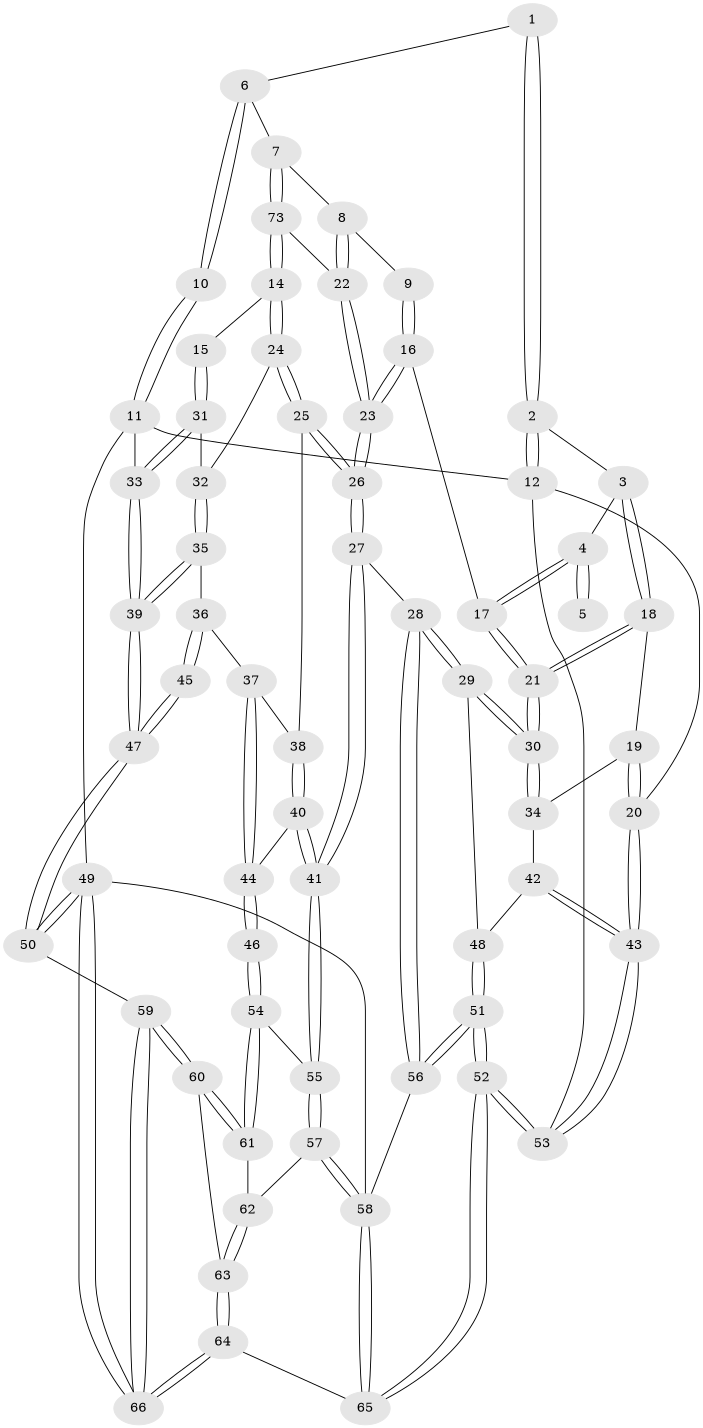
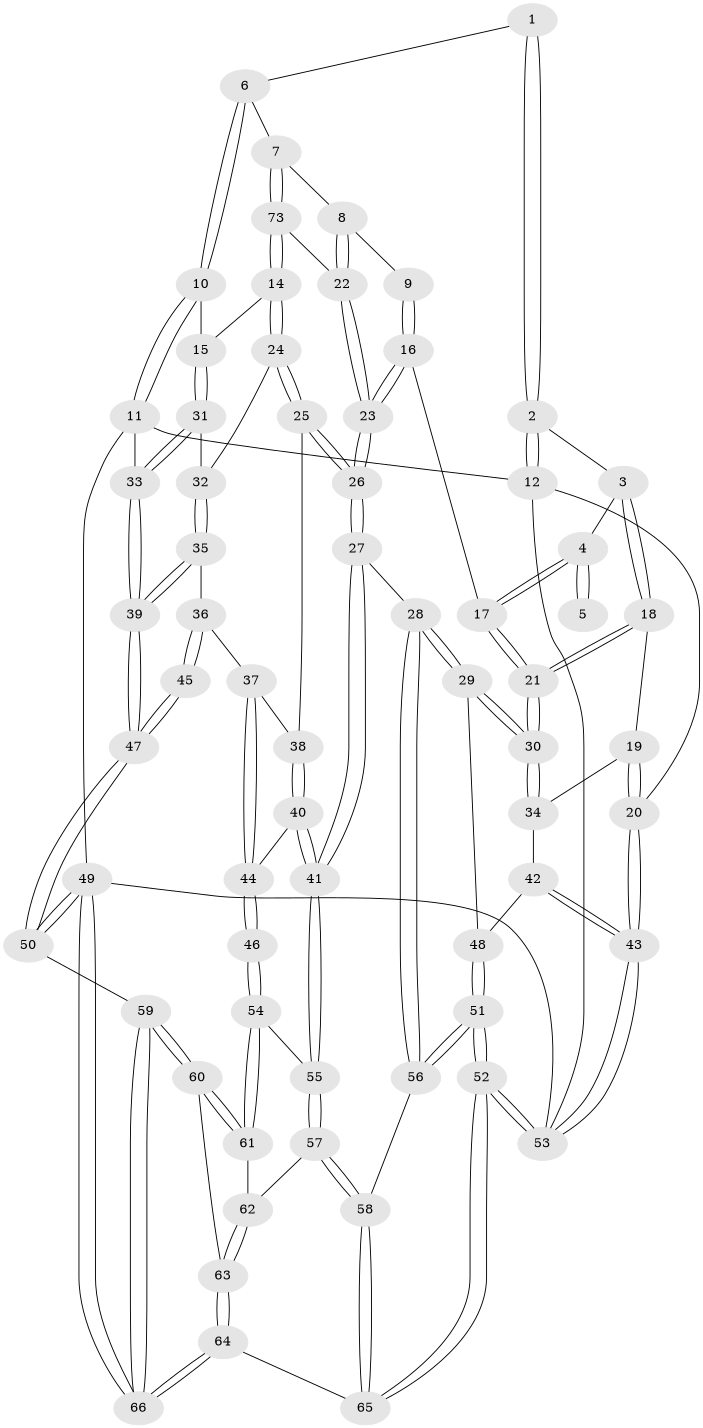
edge "10" -- "15": added
edge "49" -- "58": now "49" -- "53"
